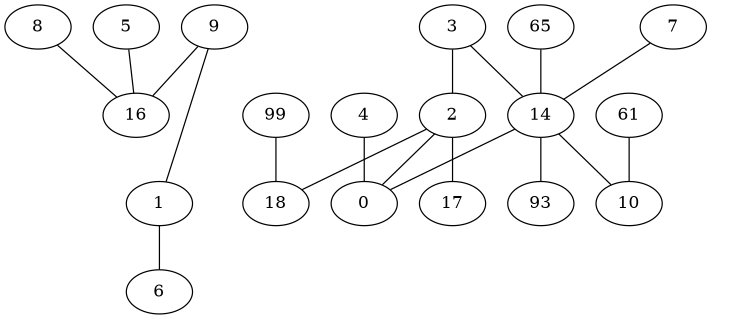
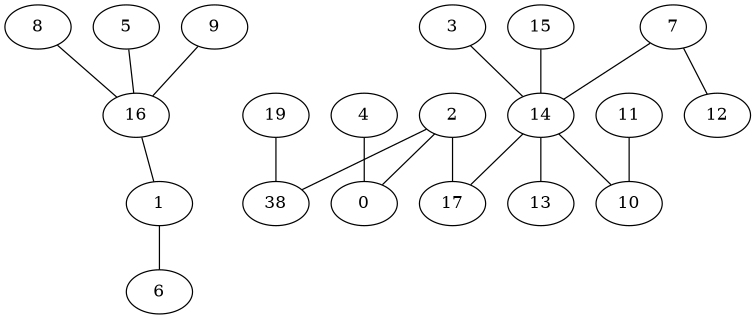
node "65": label "65" -> "15"
edge "3" -- "2": removed
edge "9" -- "1": now "16" -- "1"
node "99": label "99" -> "19"
node "61": label "61" -> "11"
node "12": added
edge "14" -- "0": now "14" -- "17"
node "18": label "18" -> "38"
node "93": label "93" -> "13"
